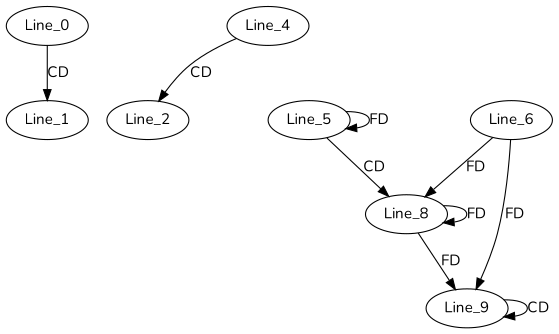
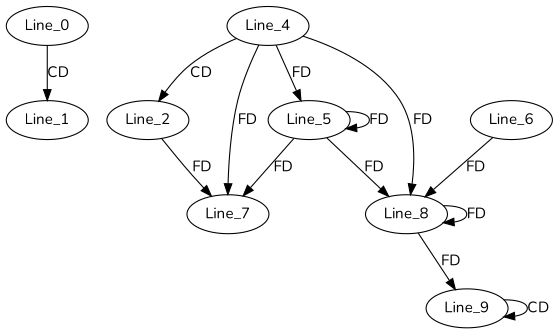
edge "Line_4" -> "Line_5": added, label "FD"
edge "Line_4" -> "Line_8": added, label "FD"
edge "Line_5" -> "Line_8": label "CD" -> "FD"
edge "Line_6" -> "Line_9": removed, label "FD"
node "Line_7": added
